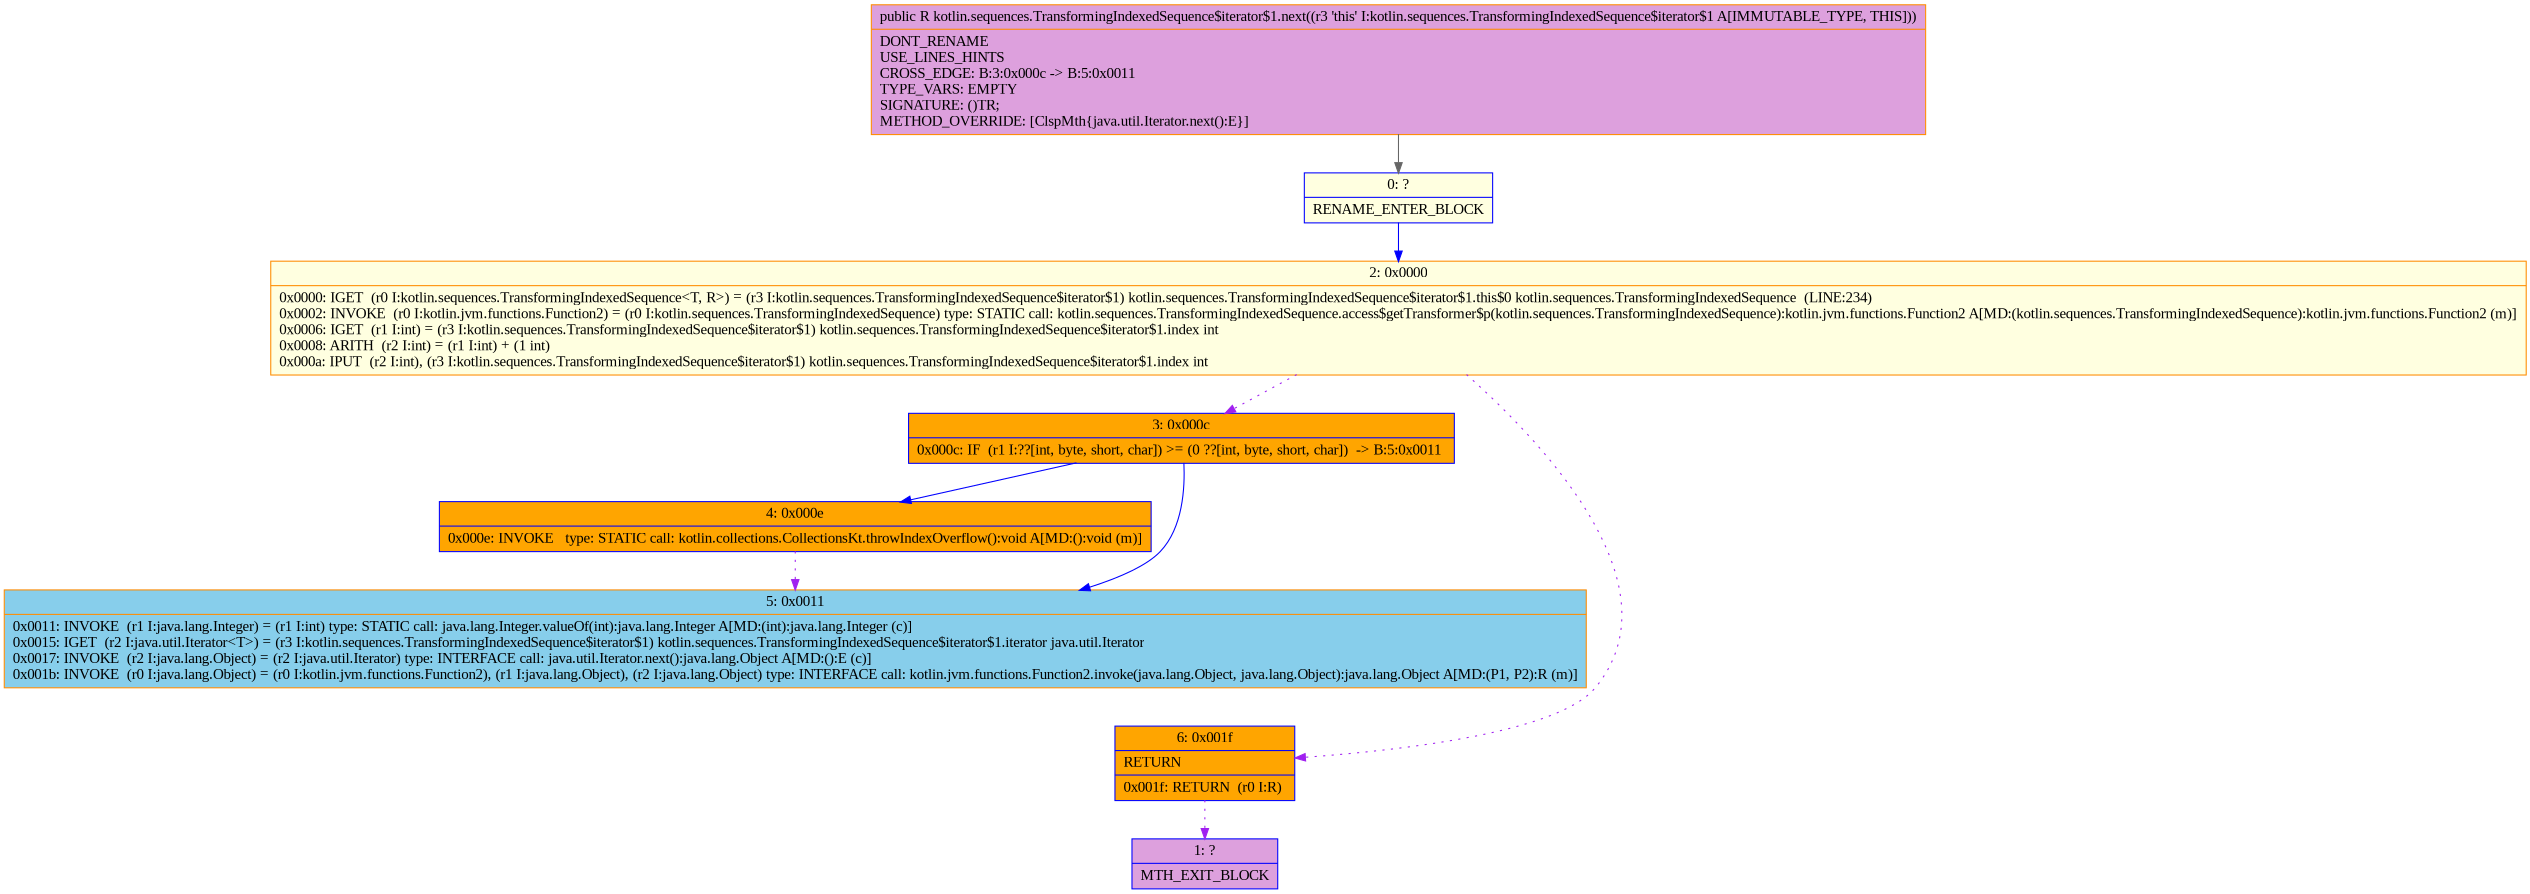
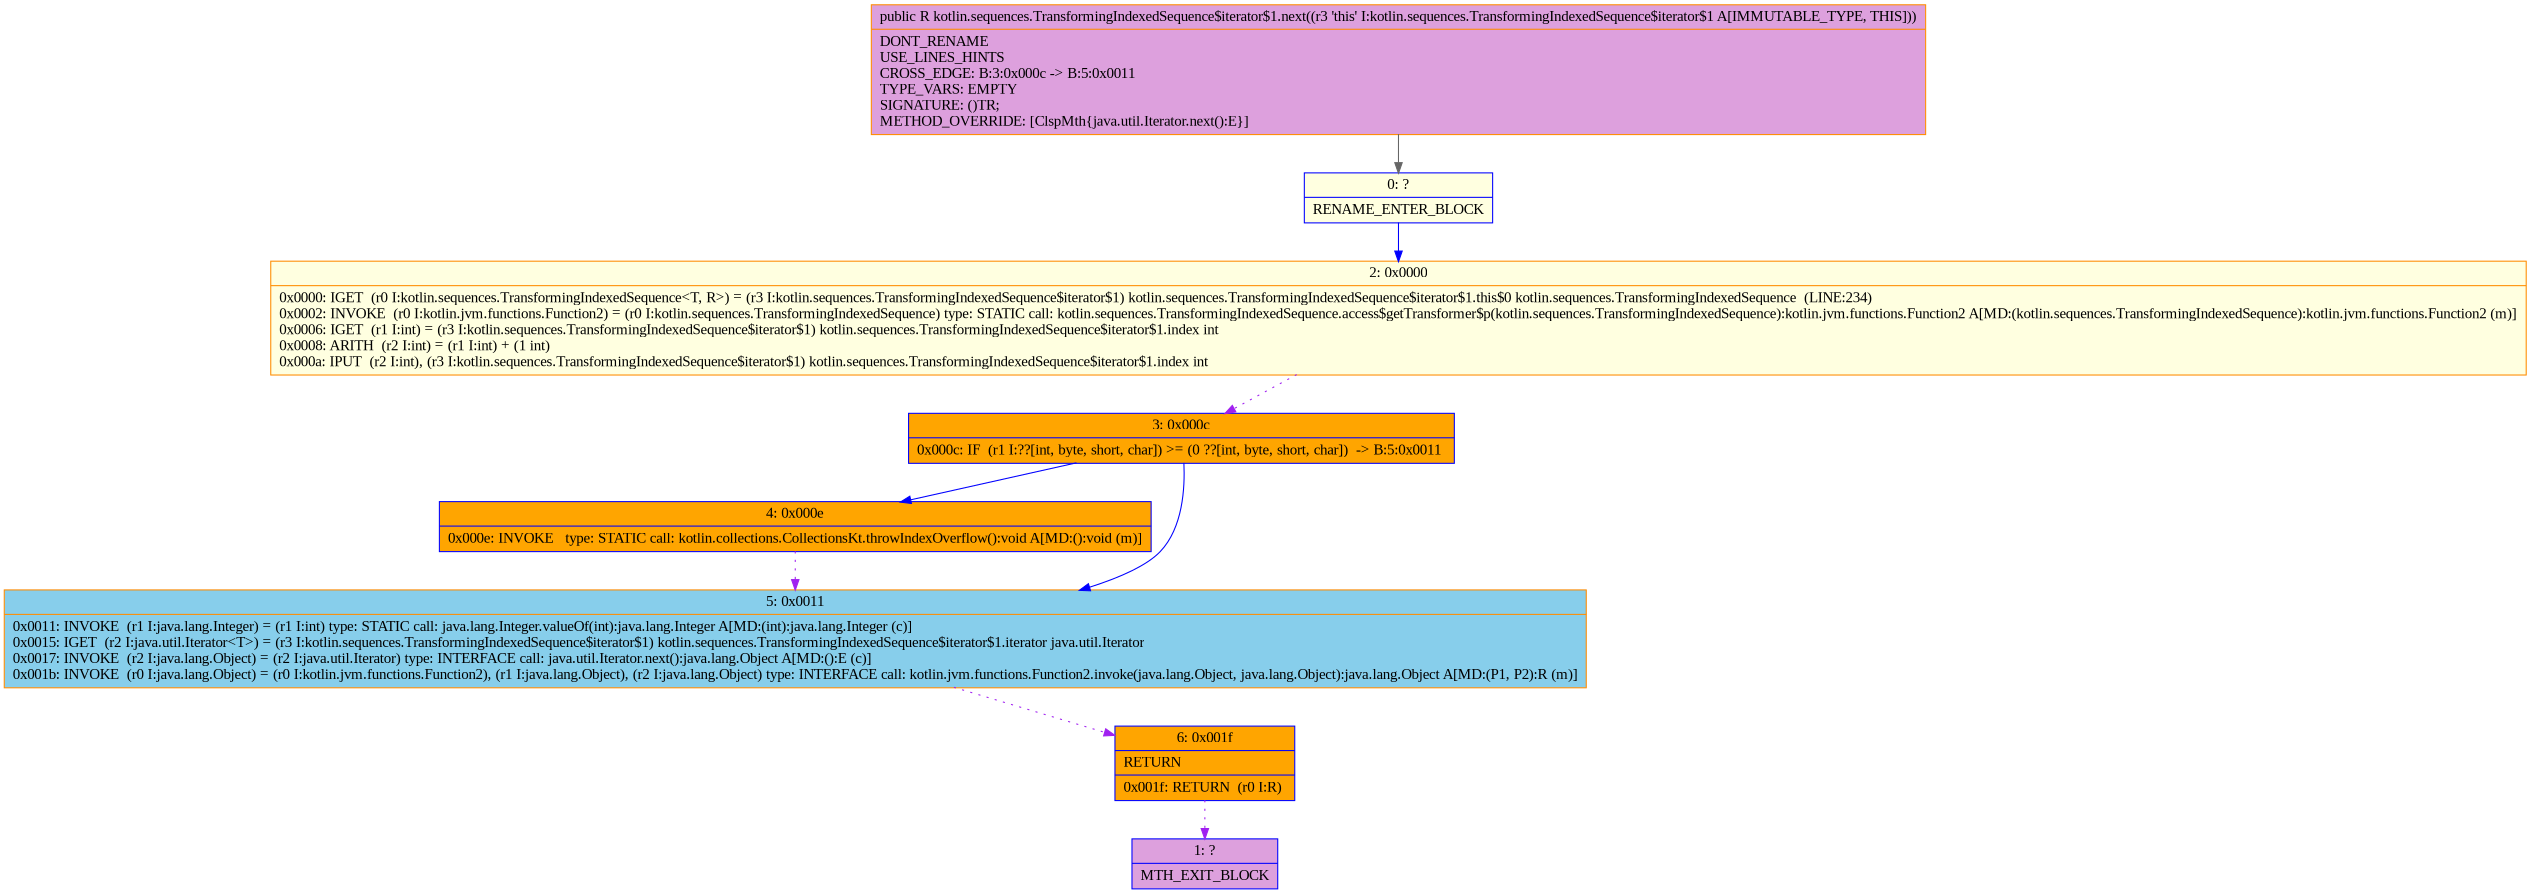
edge "2: 0x0000" -> "6: 0x001f": now "5: 0x0011" -> "6: 0x001f"
